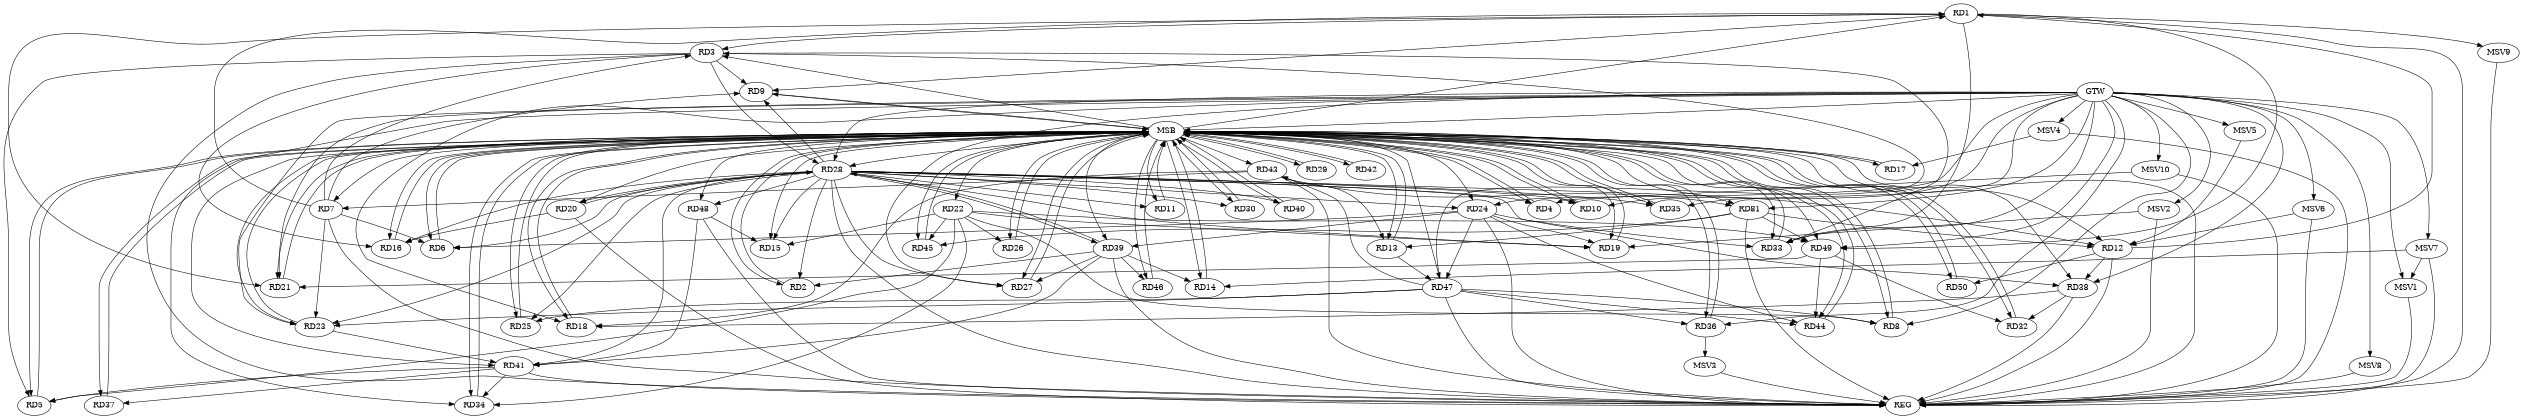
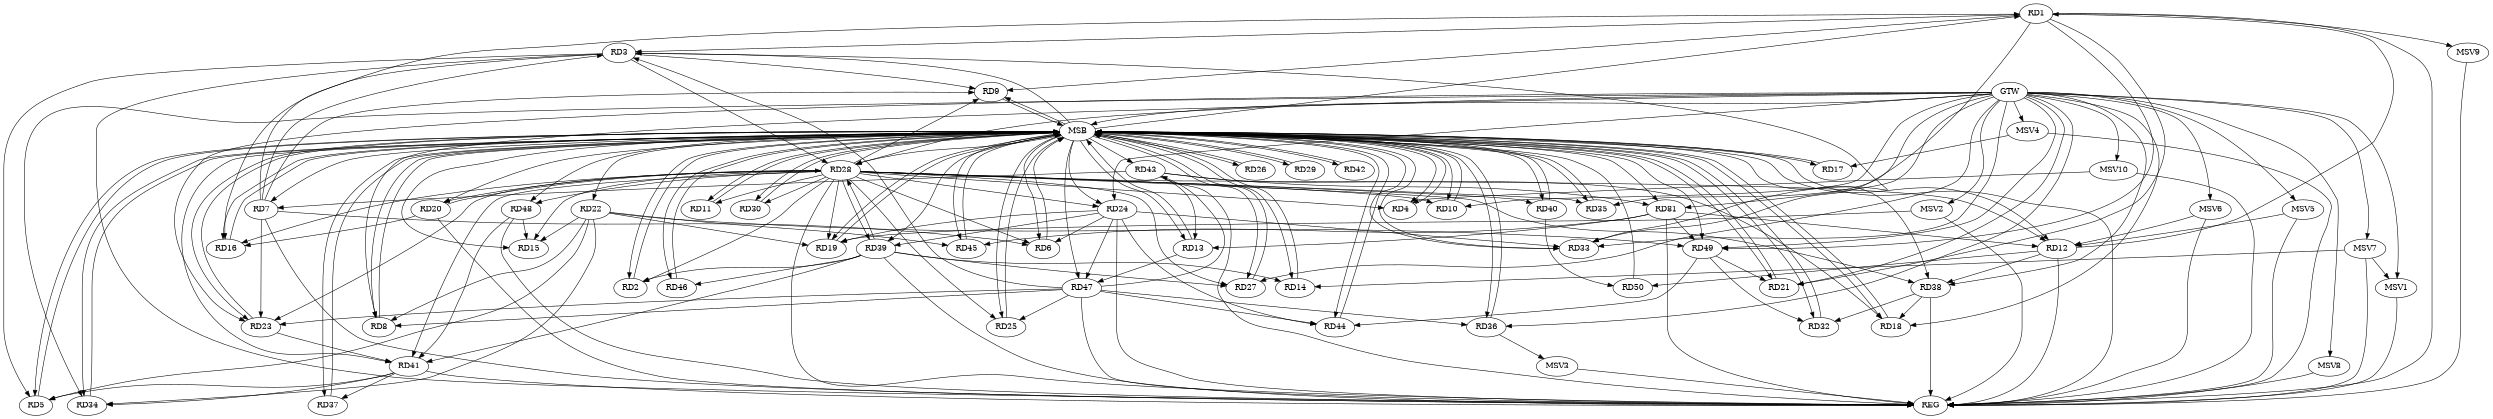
edge "MSB" -> "RD50": now "RD40" -> "RD50"
edge "RD22" -> "RD26": removed
edge "MSV5" -> "REG": added
